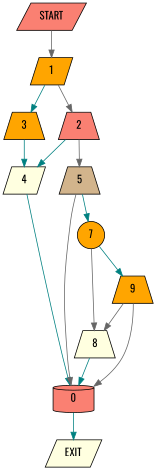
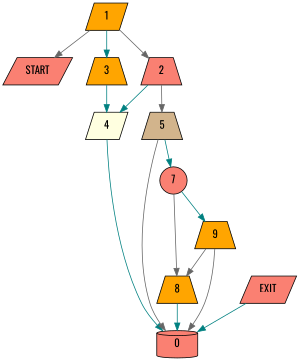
edge "START" -> "1": reversed
node "7": fillcolor orange -> salmon
node "8": fillcolor lightyellow -> orange
edge "0" -> "EXIT": reversed
node "EXIT": fillcolor lightyellow -> salmon
